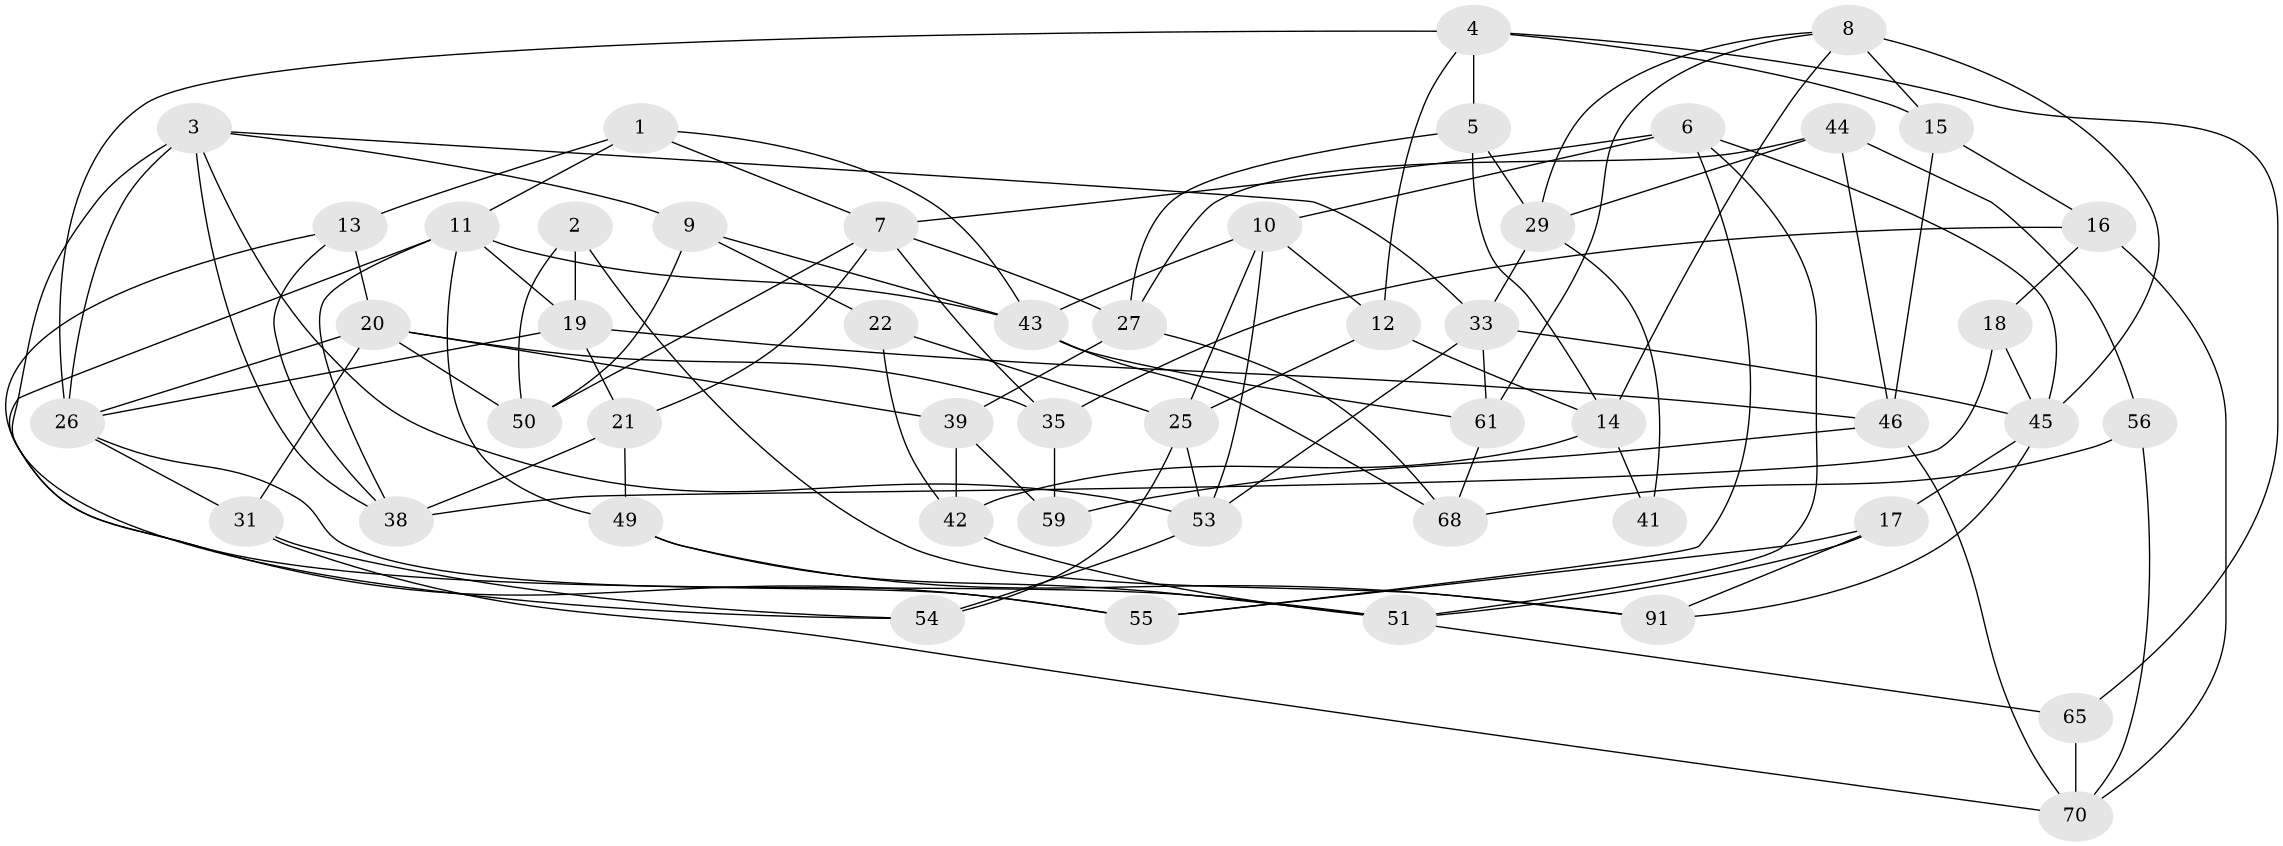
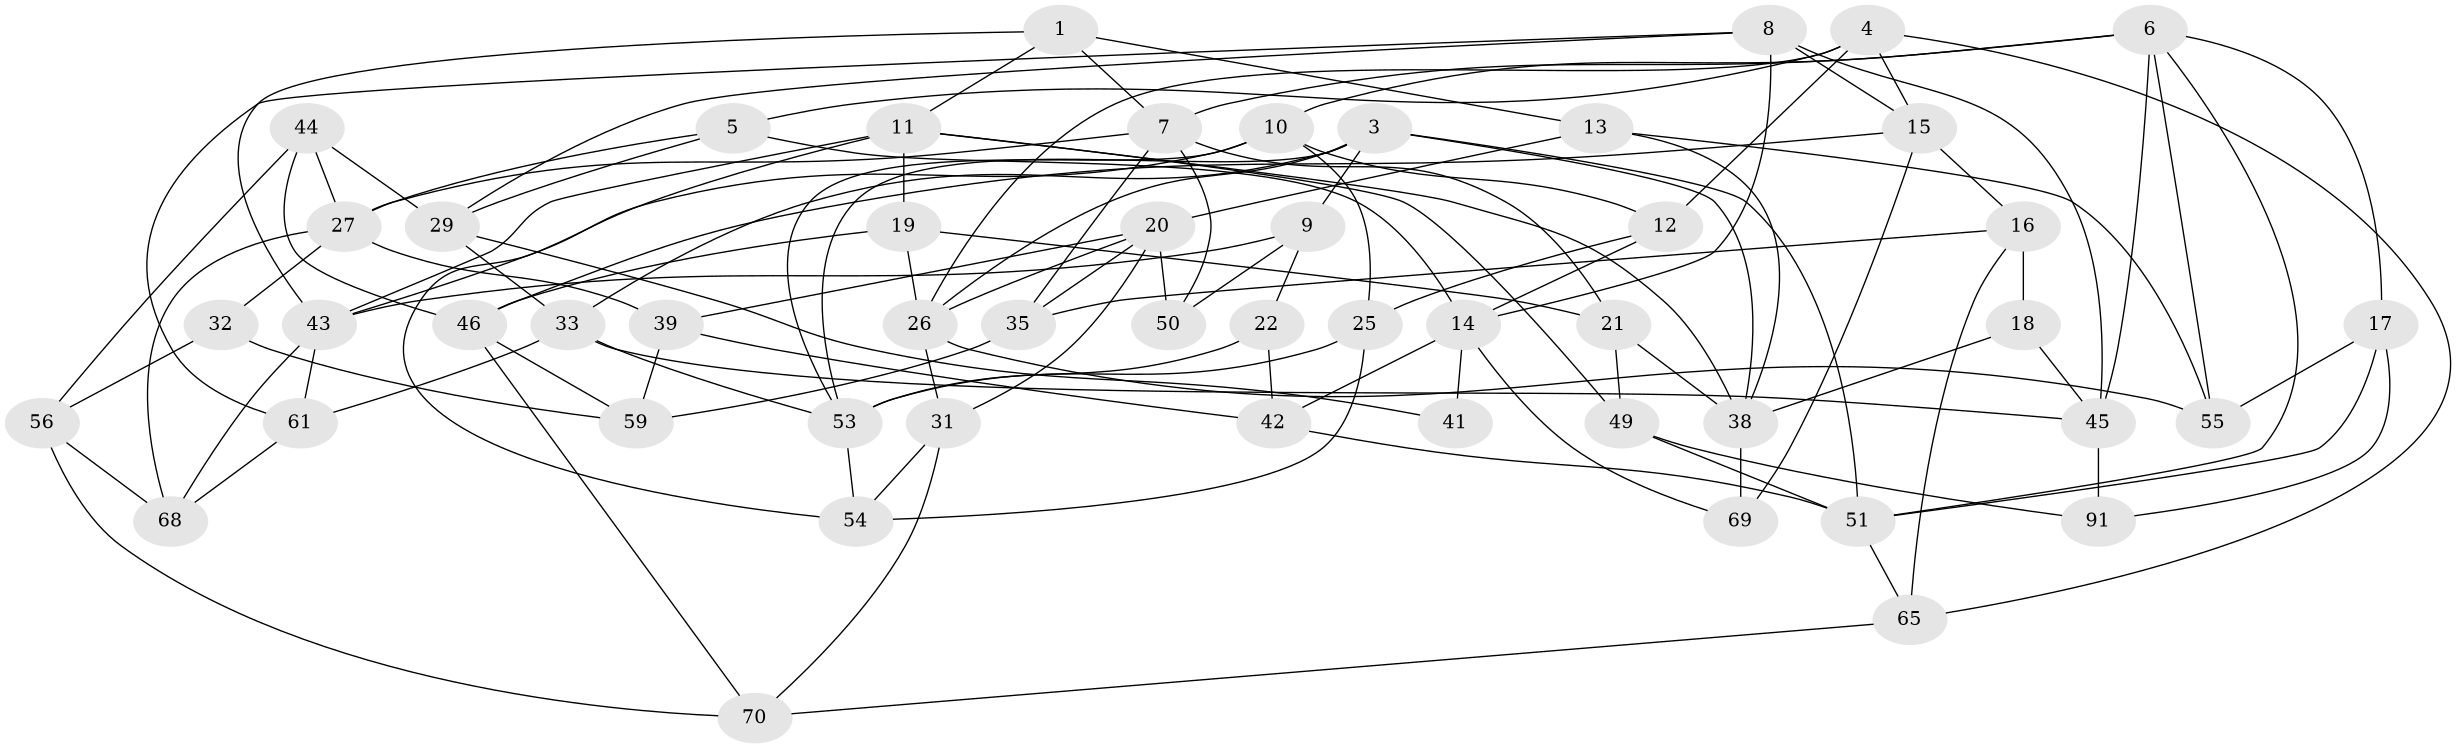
node "2": removed
node "32": added
edge "22" -- "25": now "22" -- "53"
edge "45" -- "17": now "6" -- "17"
node "69": added
edge "16" -- "70": now "16" -- "65"
